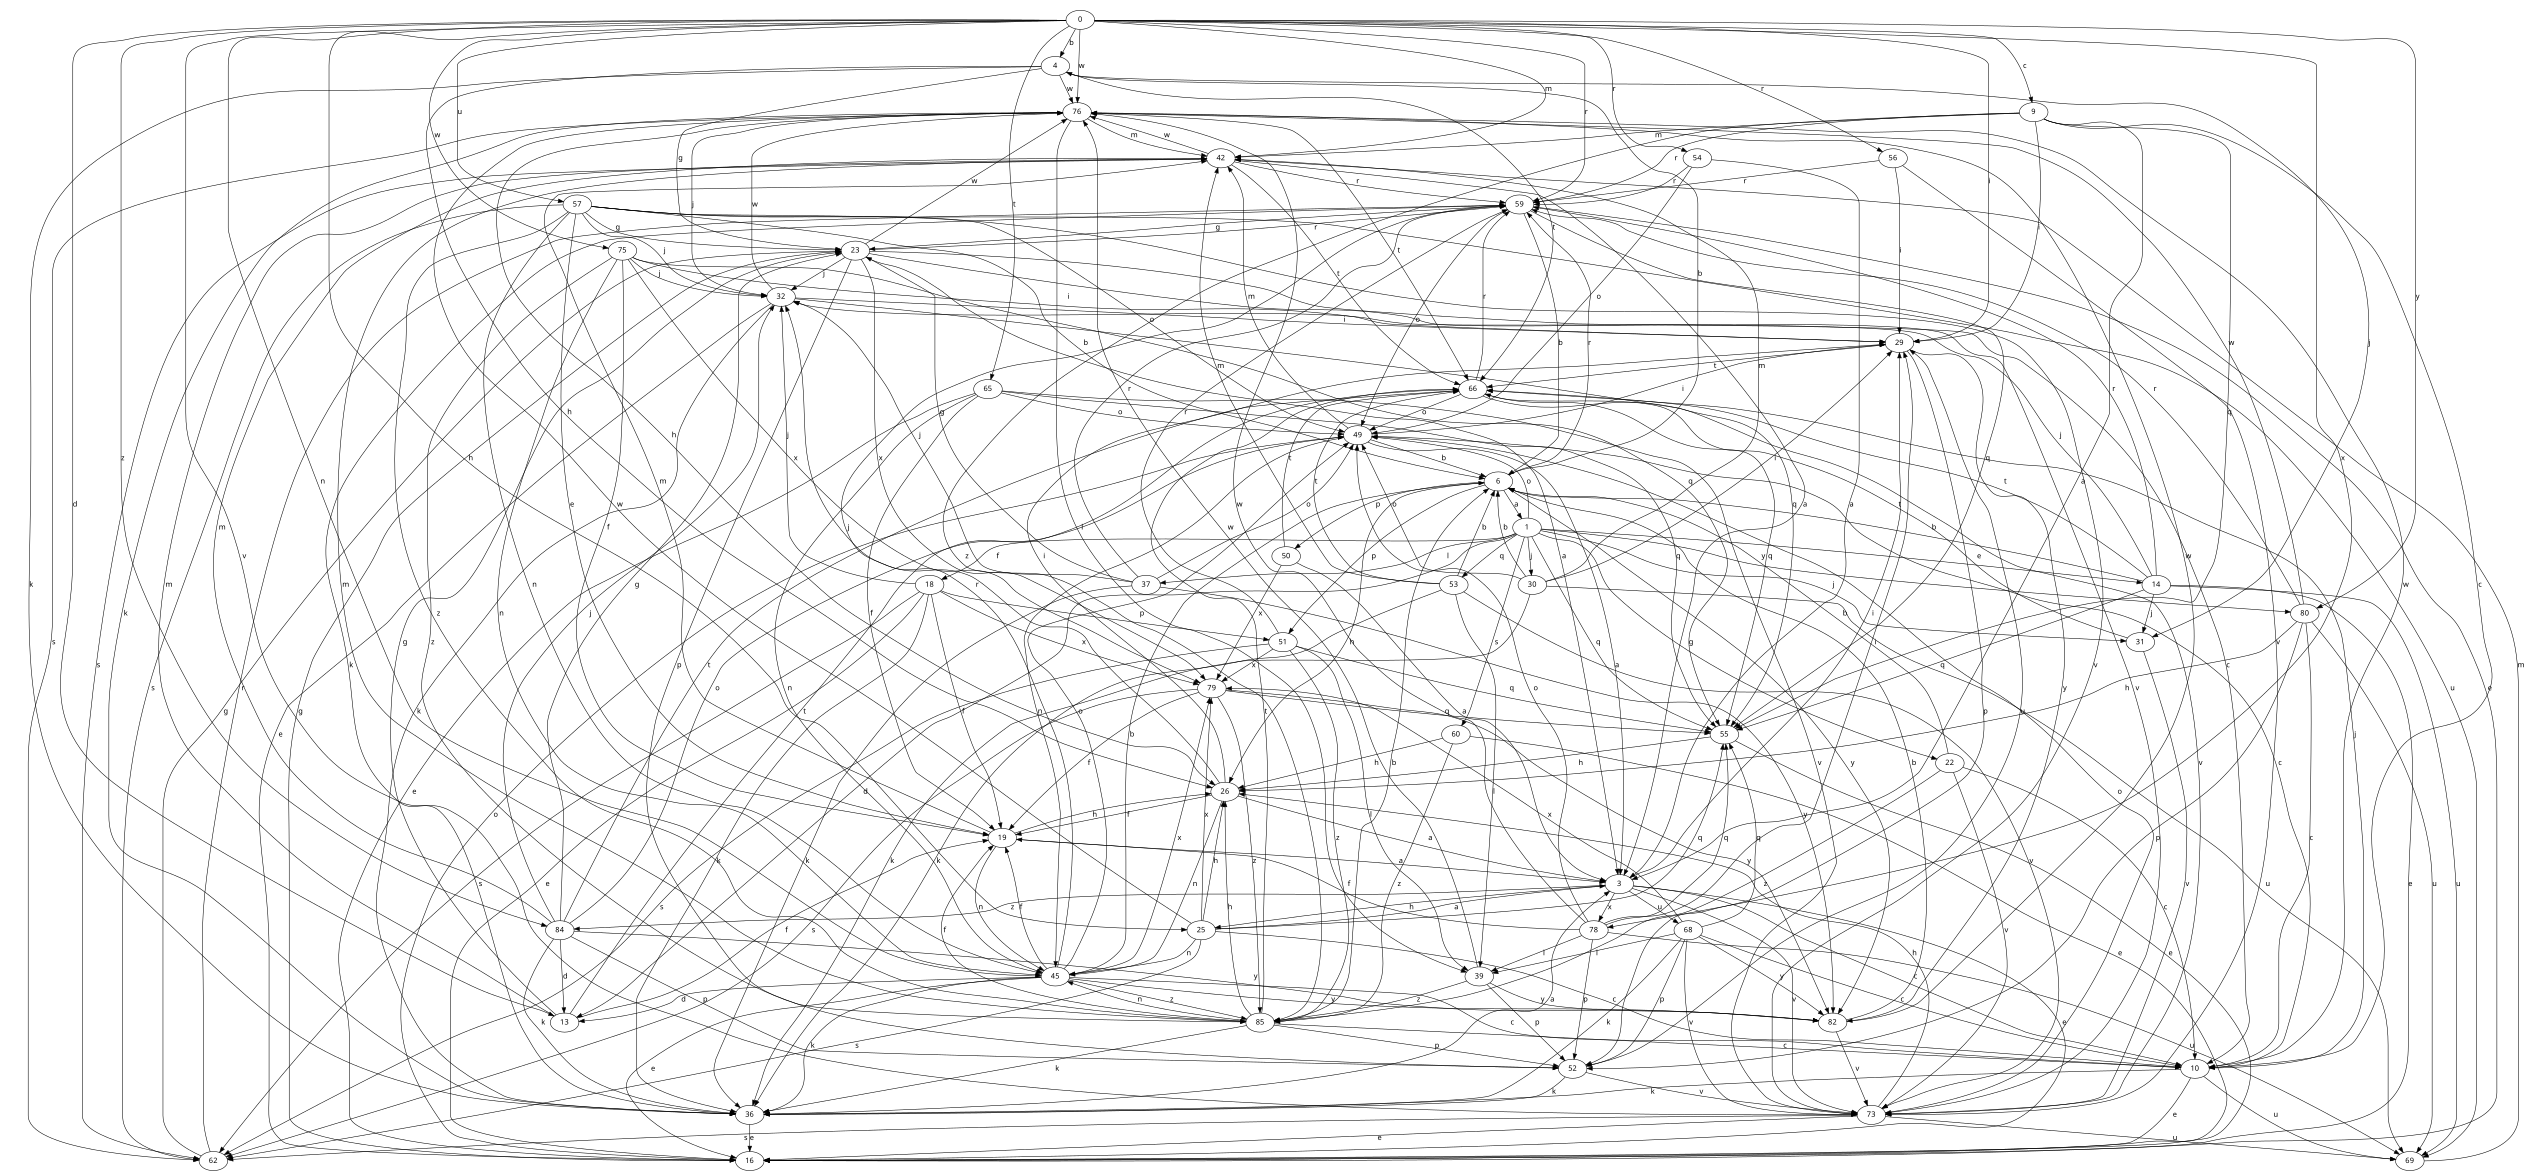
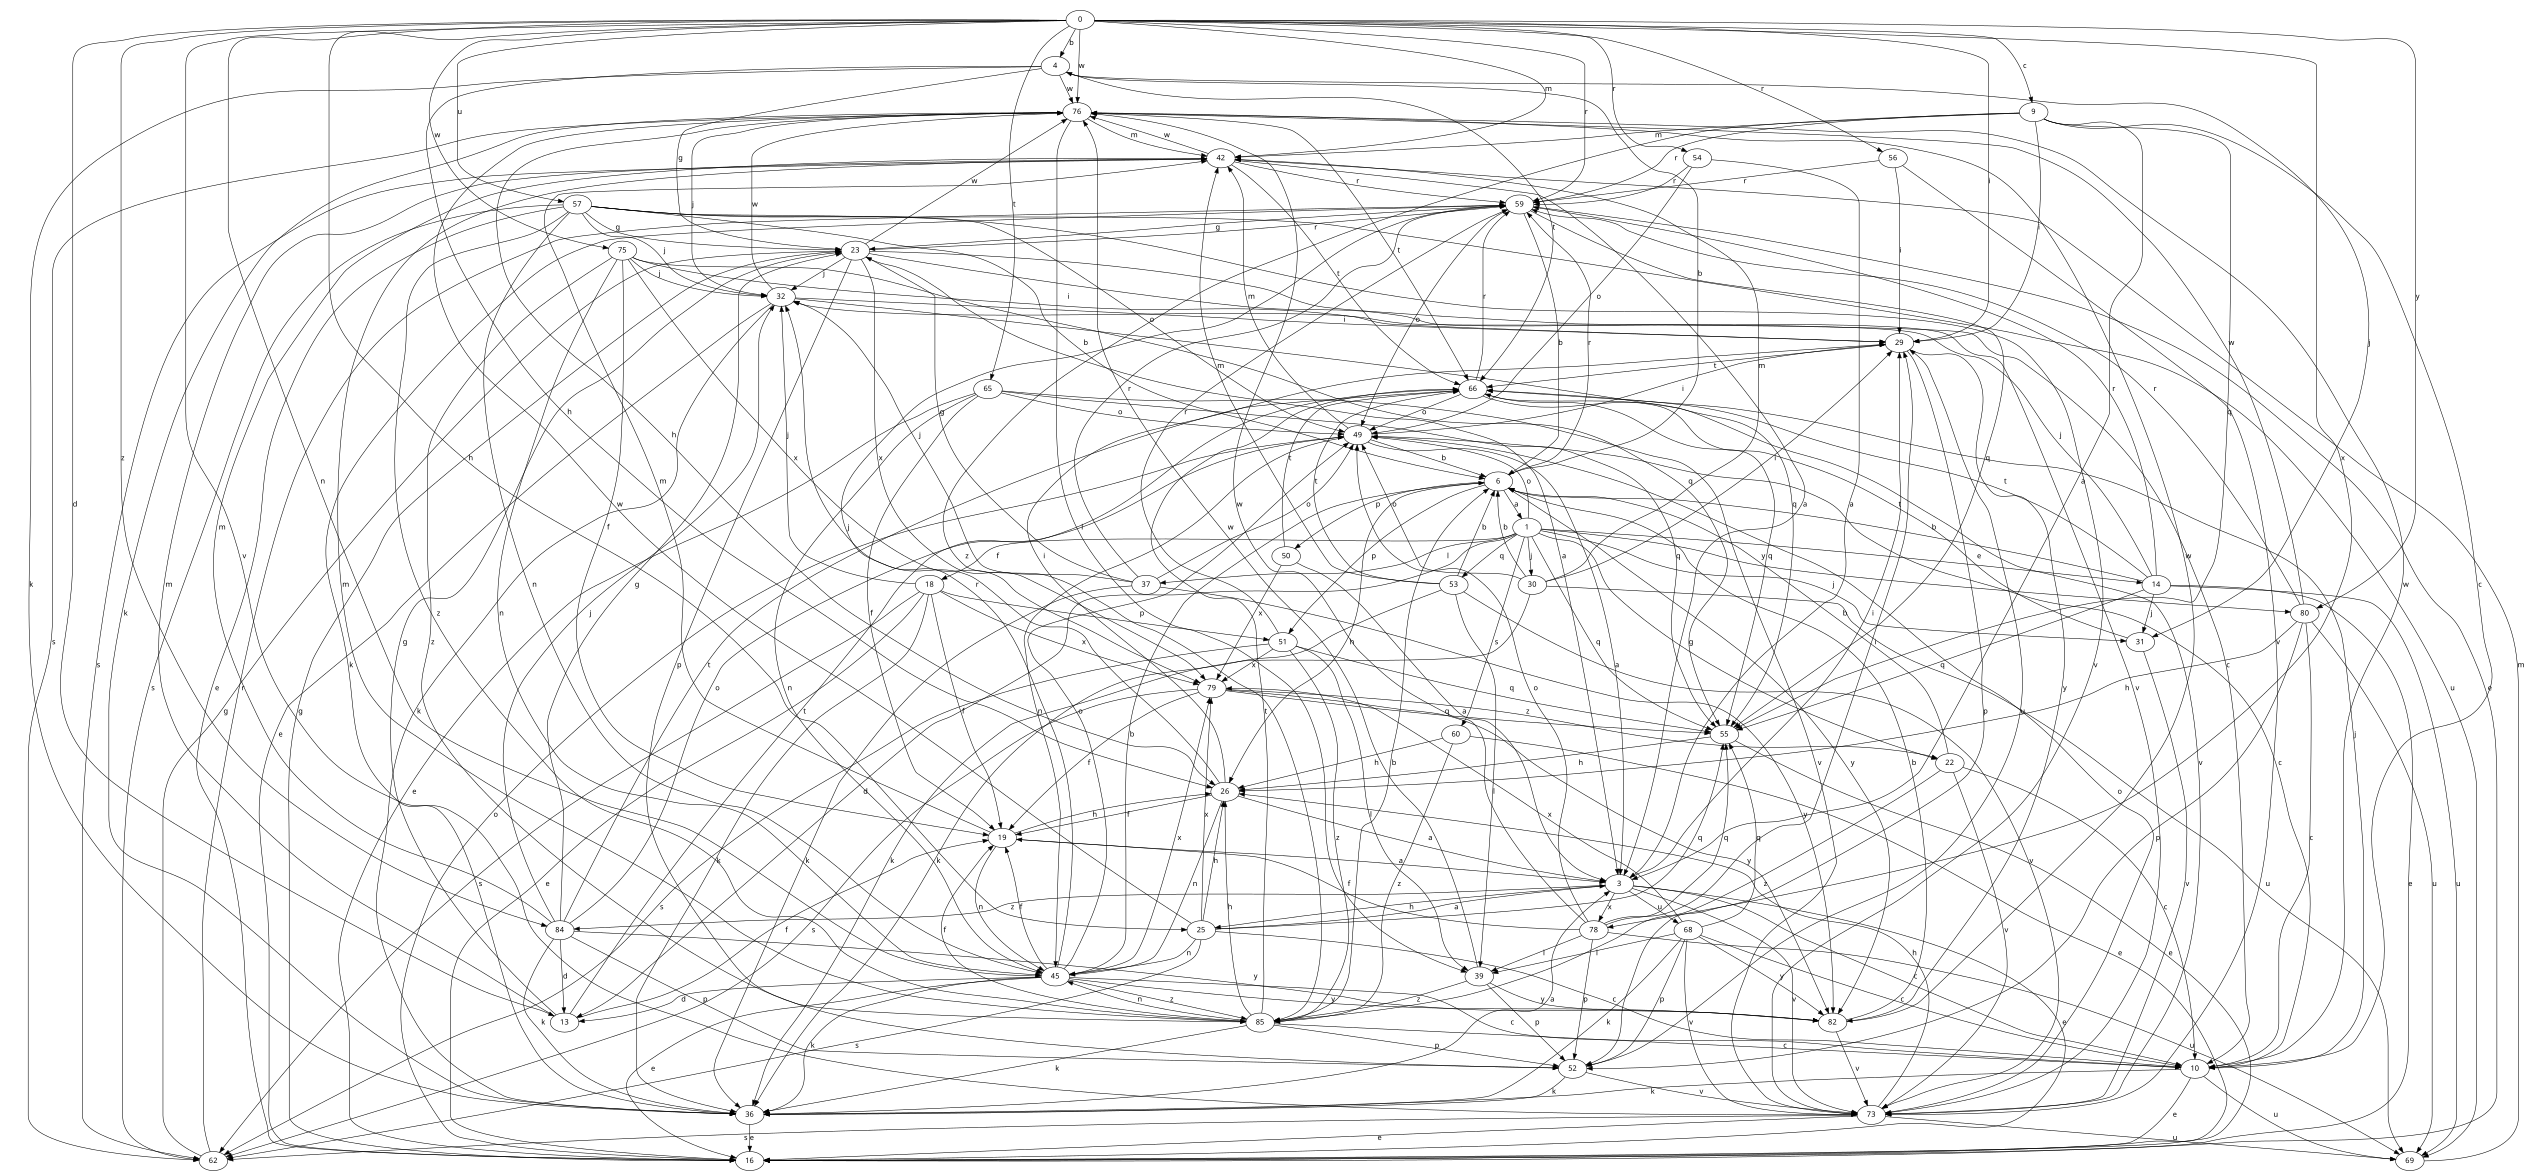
edge "57" -> "19": now "57" -> "16"
edge "79" -> "85": now "79" -> "22"
